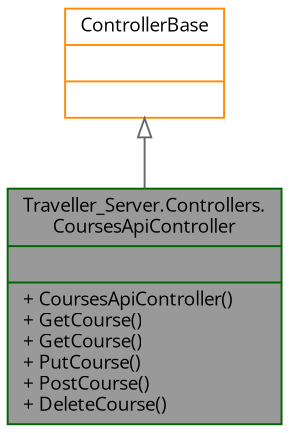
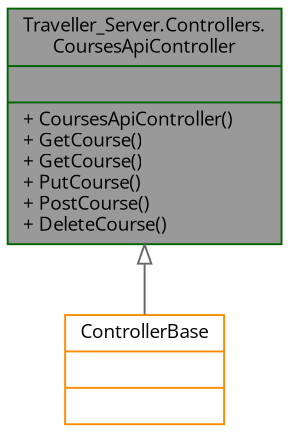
edge "Traveller_Server.Controllers." -> "ControllerBase": reversed
